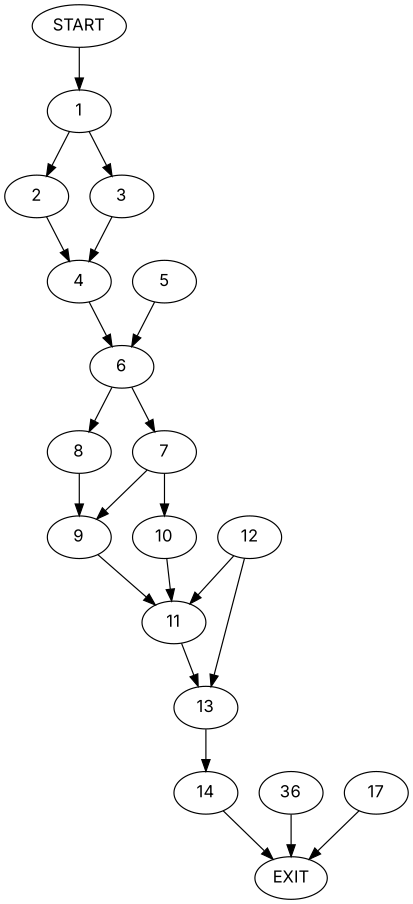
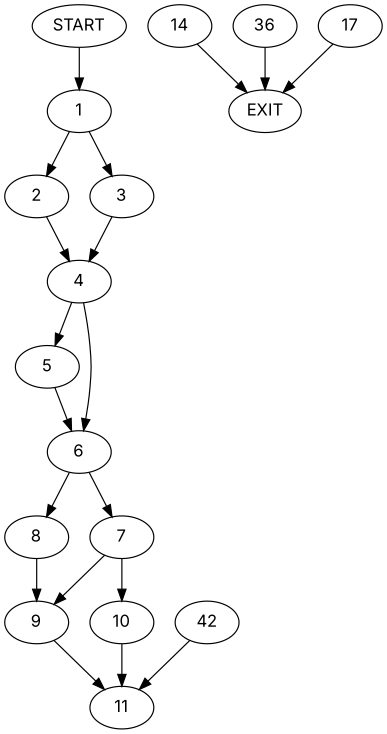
edge "4" -> "5": added
node "12": label "12" -> "42"
node "13": removed
